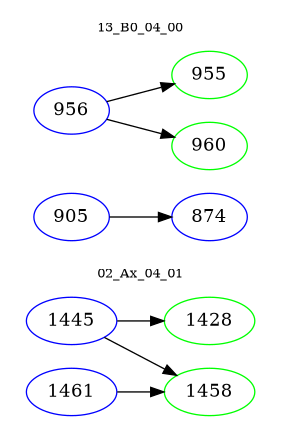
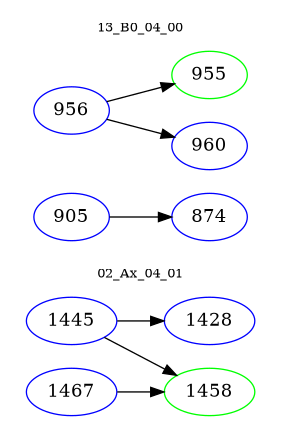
node "960": color green -> blue
node "1428": color green -> blue
node "1461": label "1461" -> "1467"
